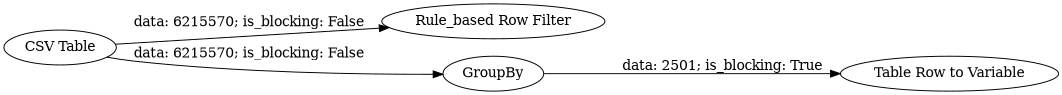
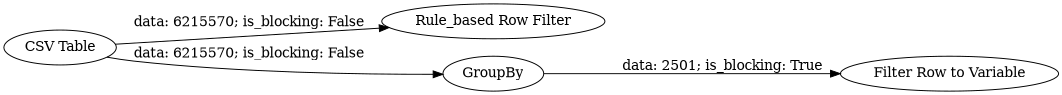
node "Table Row to Variable": label "Table Row to Variable" -> "Filter Row to Variable"
